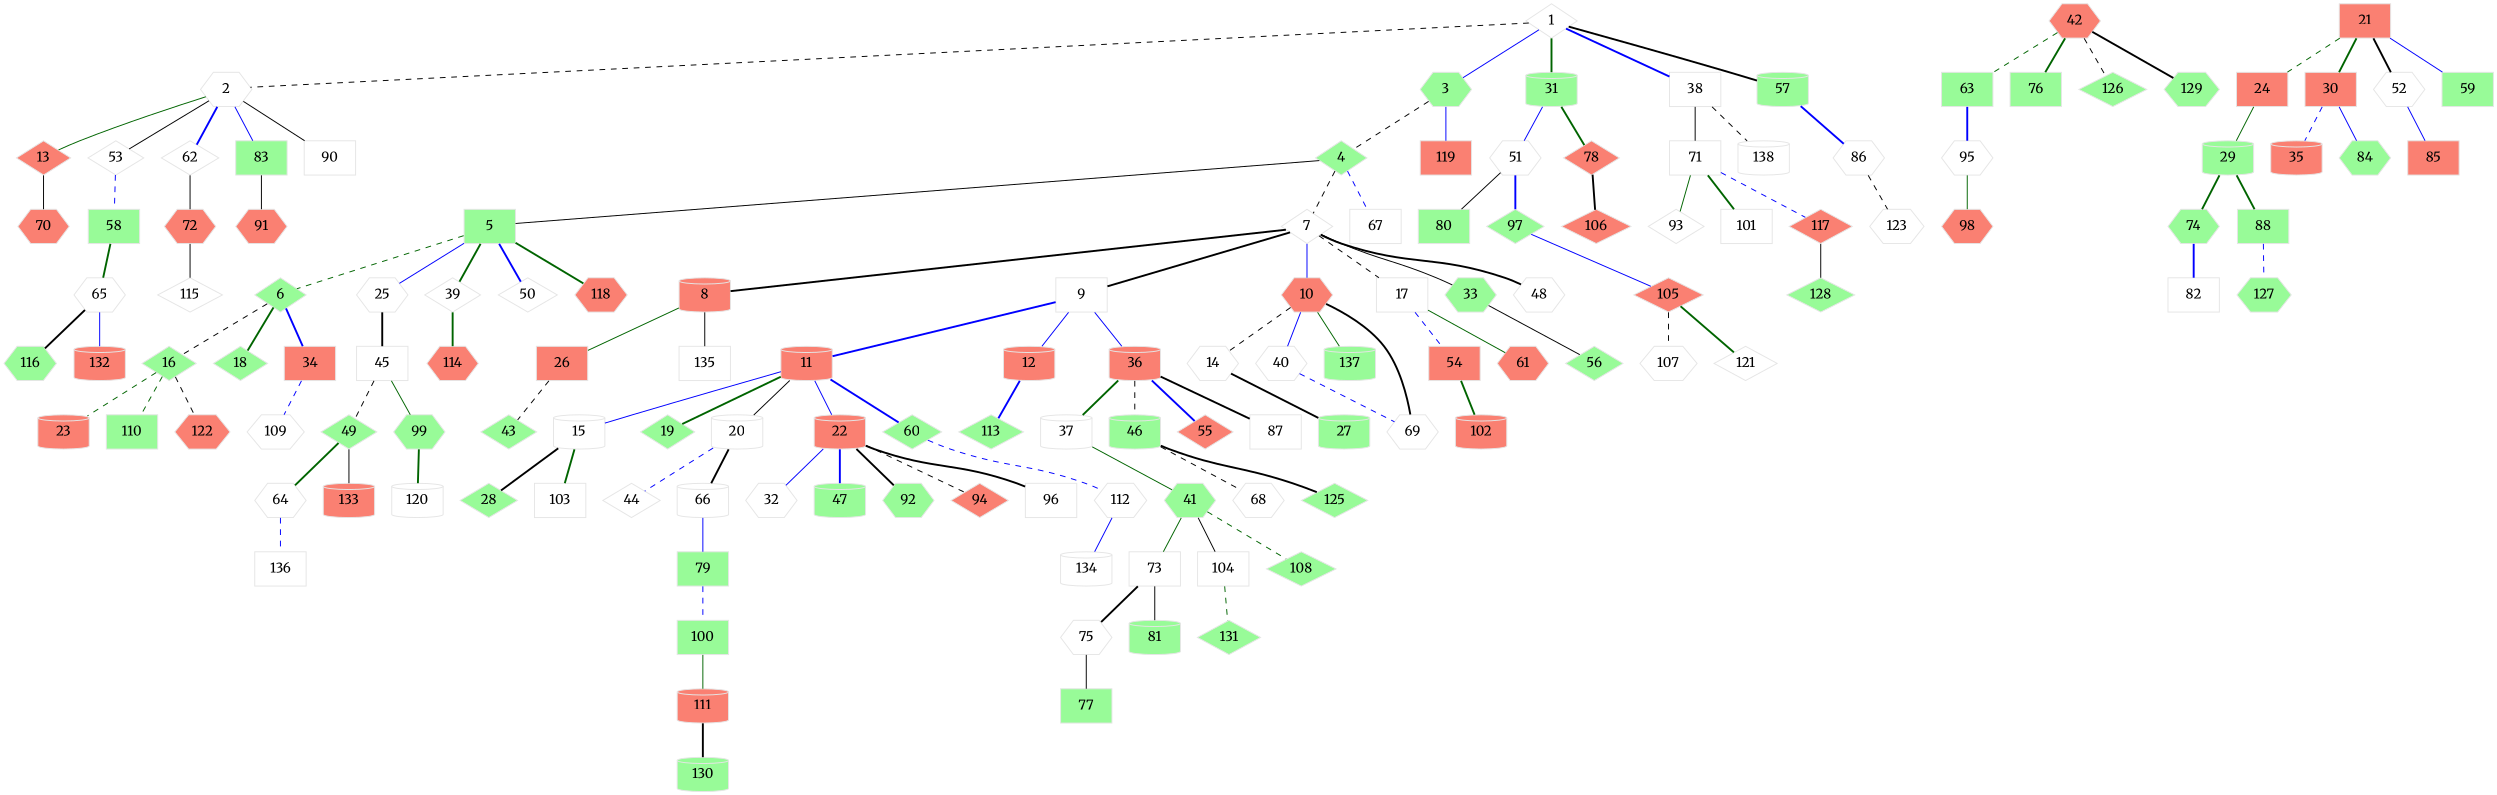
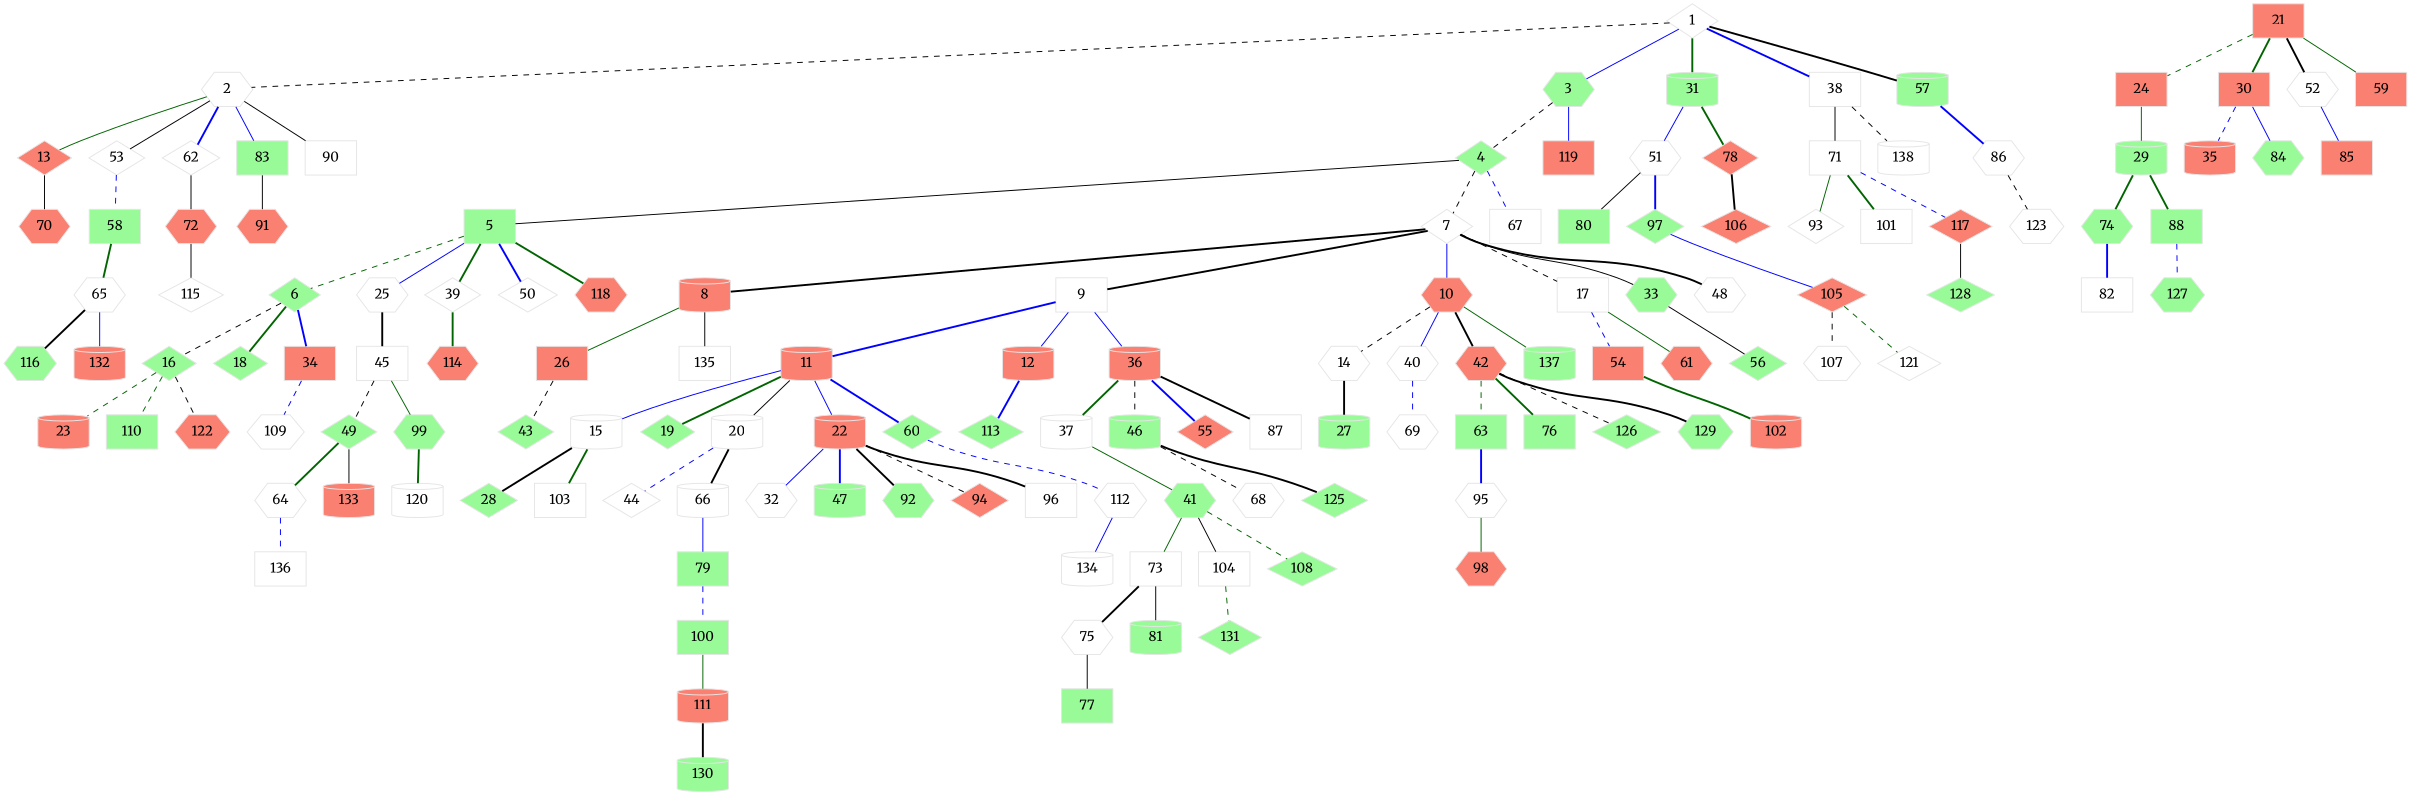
edge "21" -- "59": color blue -> darkgreen
node "59": fillcolor palegreen -> salmon
edge "105" -- "121": style bold -> dashed
edge "10" -- "69": now "10" -- "42"
